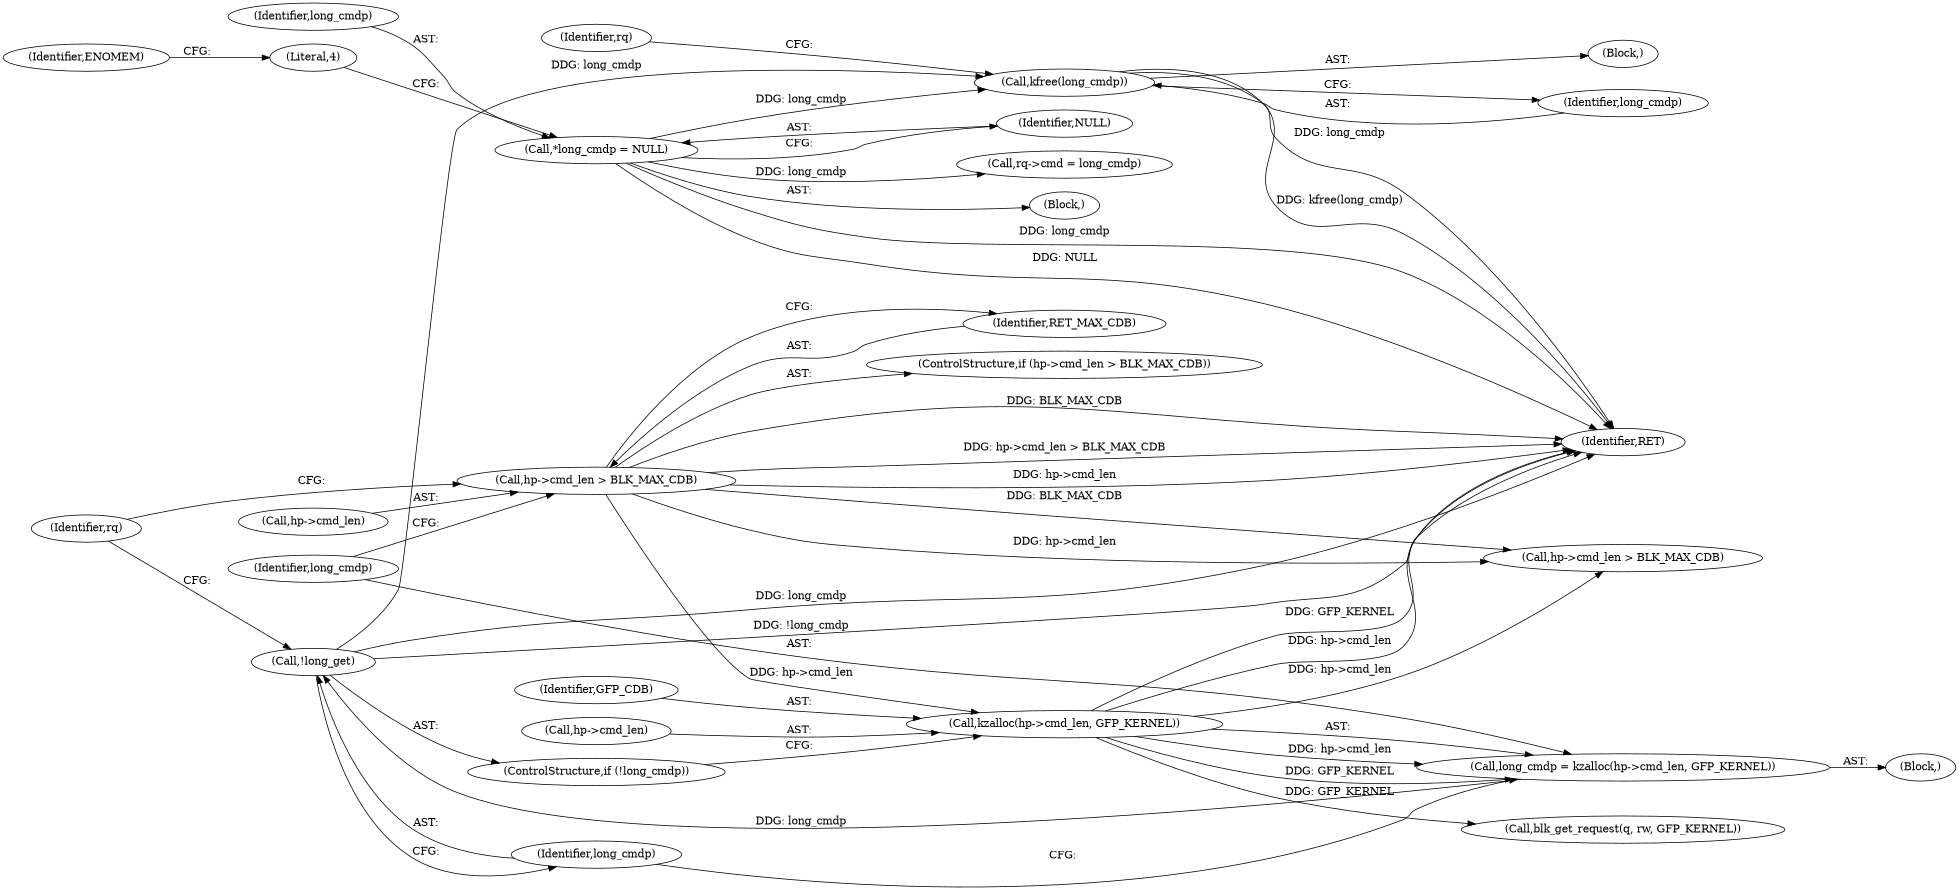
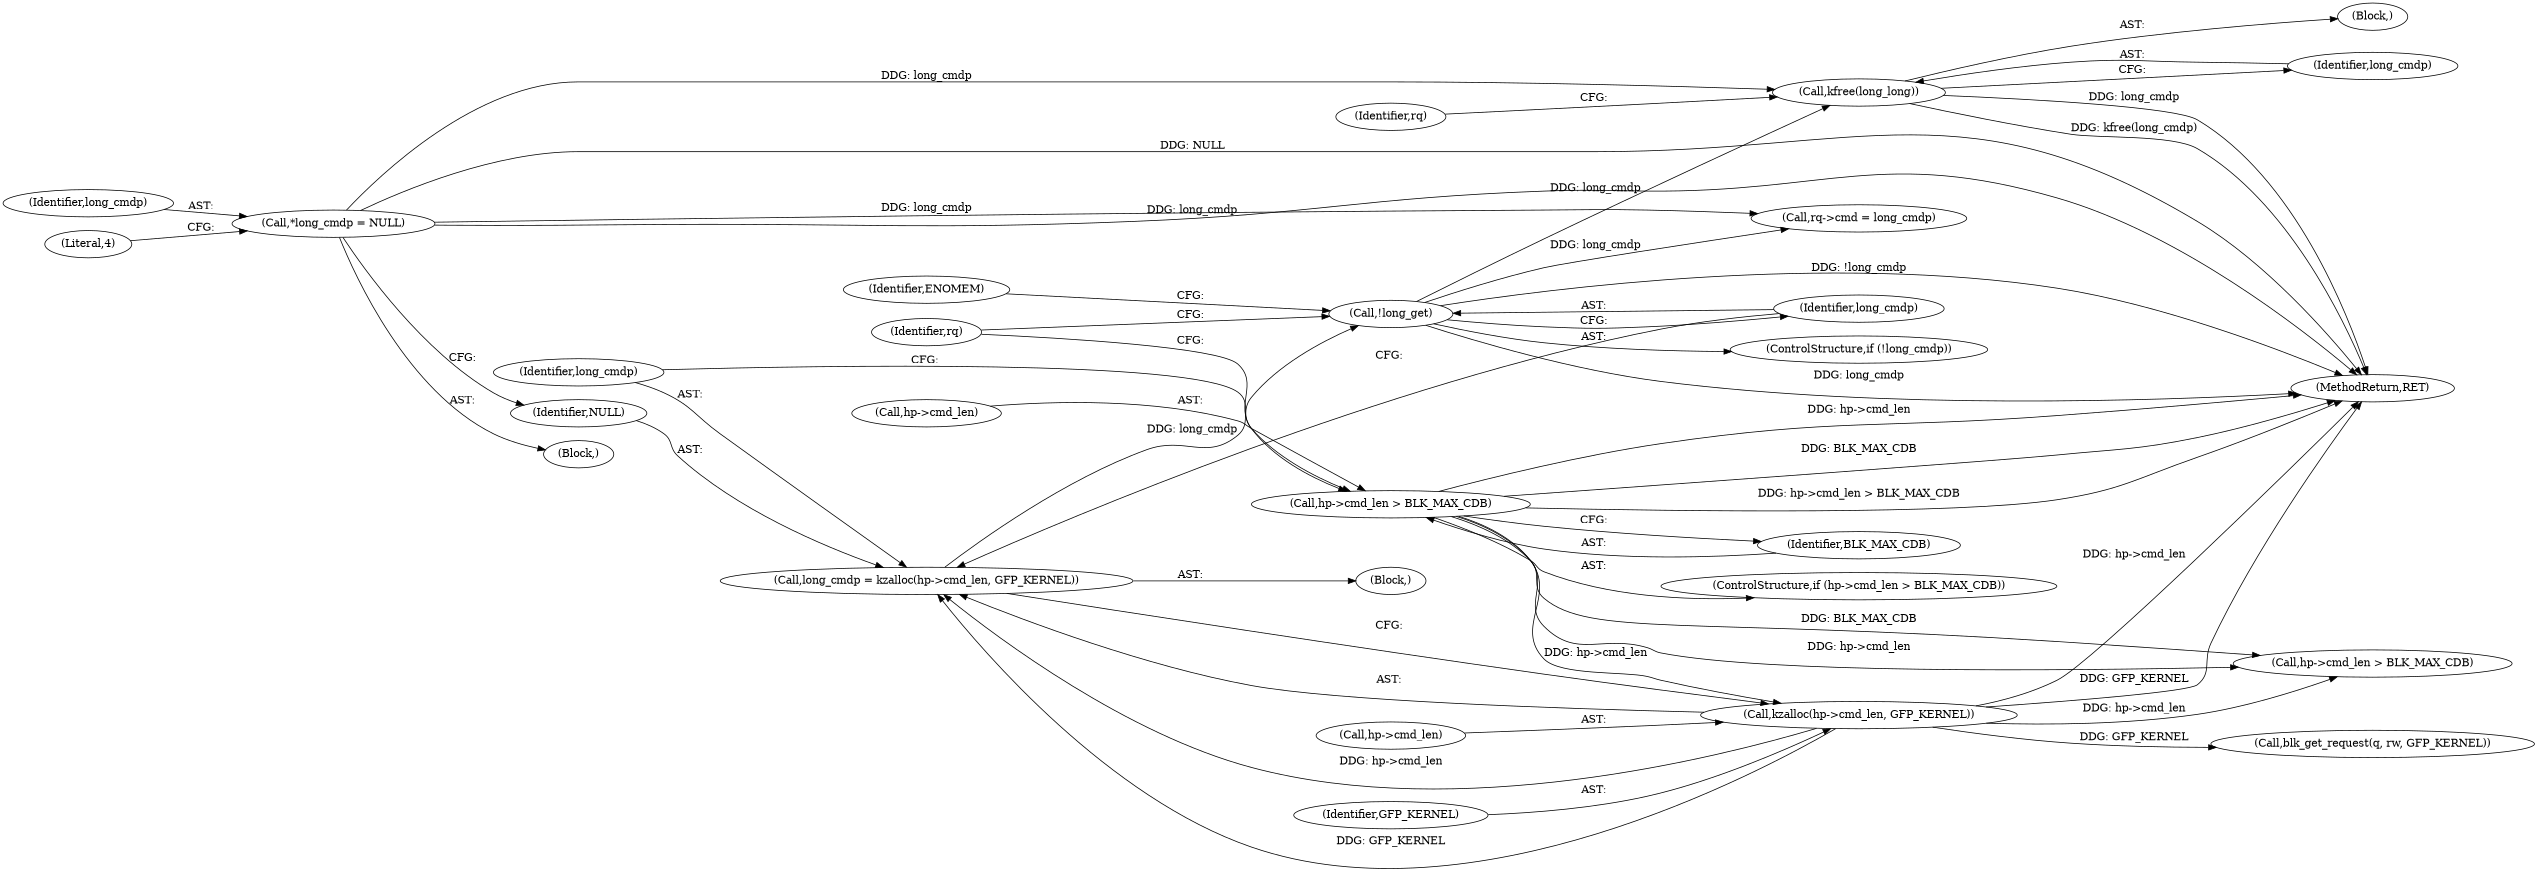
edge "(Identifier,ENOMEM)" -> "(Literal,4)": now "(Identifier,ENOMEM)" -> "(Call,!long_get)"
node "(Call,kfree(long_cmdp))": label "(Call,kfree(long_cmdp))" -> "(Call,kfree(long_long))"
edge "(Identifier,NULL)" -> "(Call,*long_cmdp = NULL)": now "(Identifier,NULL)" -> "(Call,long_cmdp = kzalloc(hp->cmd_len, GFP_KERNEL))"
edge "(Call,!long_get)" -> "(Call,rq->cmd = long_cmdp)": added, label "DDG: long_cmdp"
node "(Identifier,RET_MAX_CDB)": label "(Identifier,RET_MAX_CDB)" -> "(Identifier,BLK_MAX_CDB)"
node "(Identifier,RET)": label "(Identifier,RET)" -> "(MethodReturn,RET)"
node "(Identifier,GFP_CDB)": label "(Identifier,GFP_CDB)" -> "(Identifier,GFP_KERNEL)"
edge "(ControlStructure,if (!long_cmdp))" -> "(Call,kzalloc(hp->cmd_len, GFP_KERNEL))": now "(Call,long_cmdp = kzalloc(hp->cmd_len, GFP_KERNEL))" -> "(Call,kzalloc(hp->cmd_len, GFP_KERNEL))"
